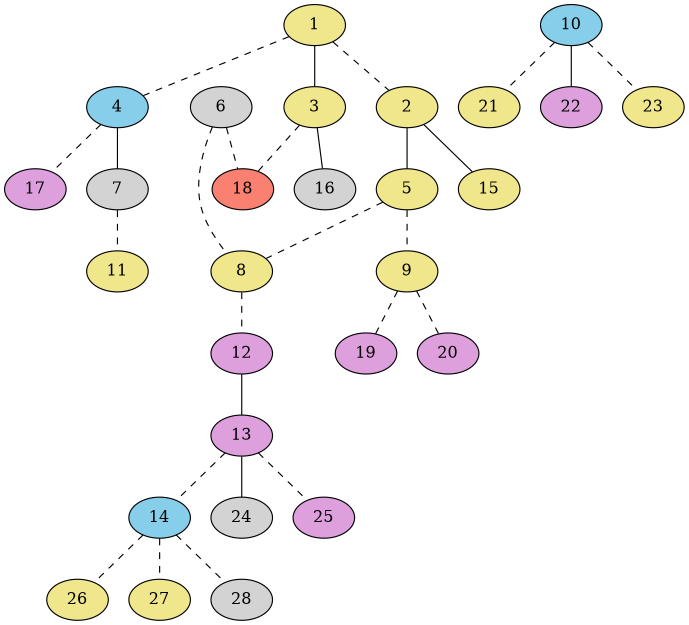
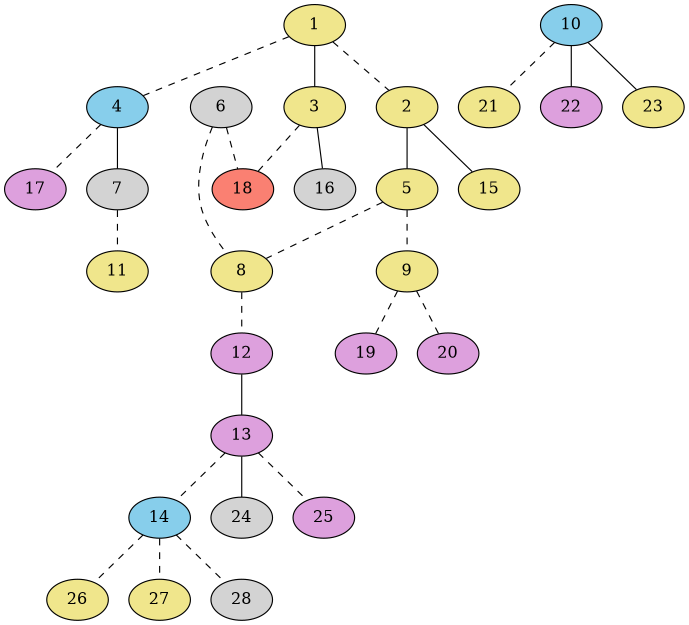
edge "10" -- "23": style dashed -> solid
